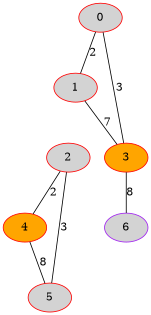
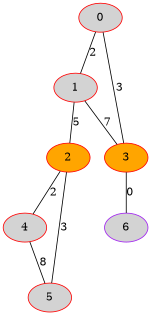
edge "1" -- "2": added, label "5"
node "2": fillcolor lightgrey -> orange
edge "3" -- "6": label "8" -> "0"
node "4": fillcolor orange -> lightgrey
